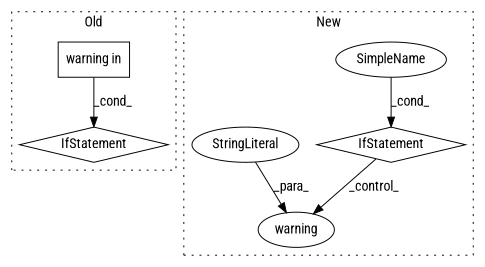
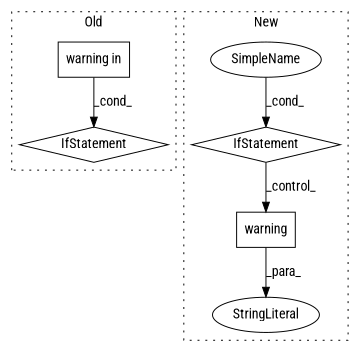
edge "StringLiteral" -> "warning": reversed
node "warning": shape ellipse -> box
